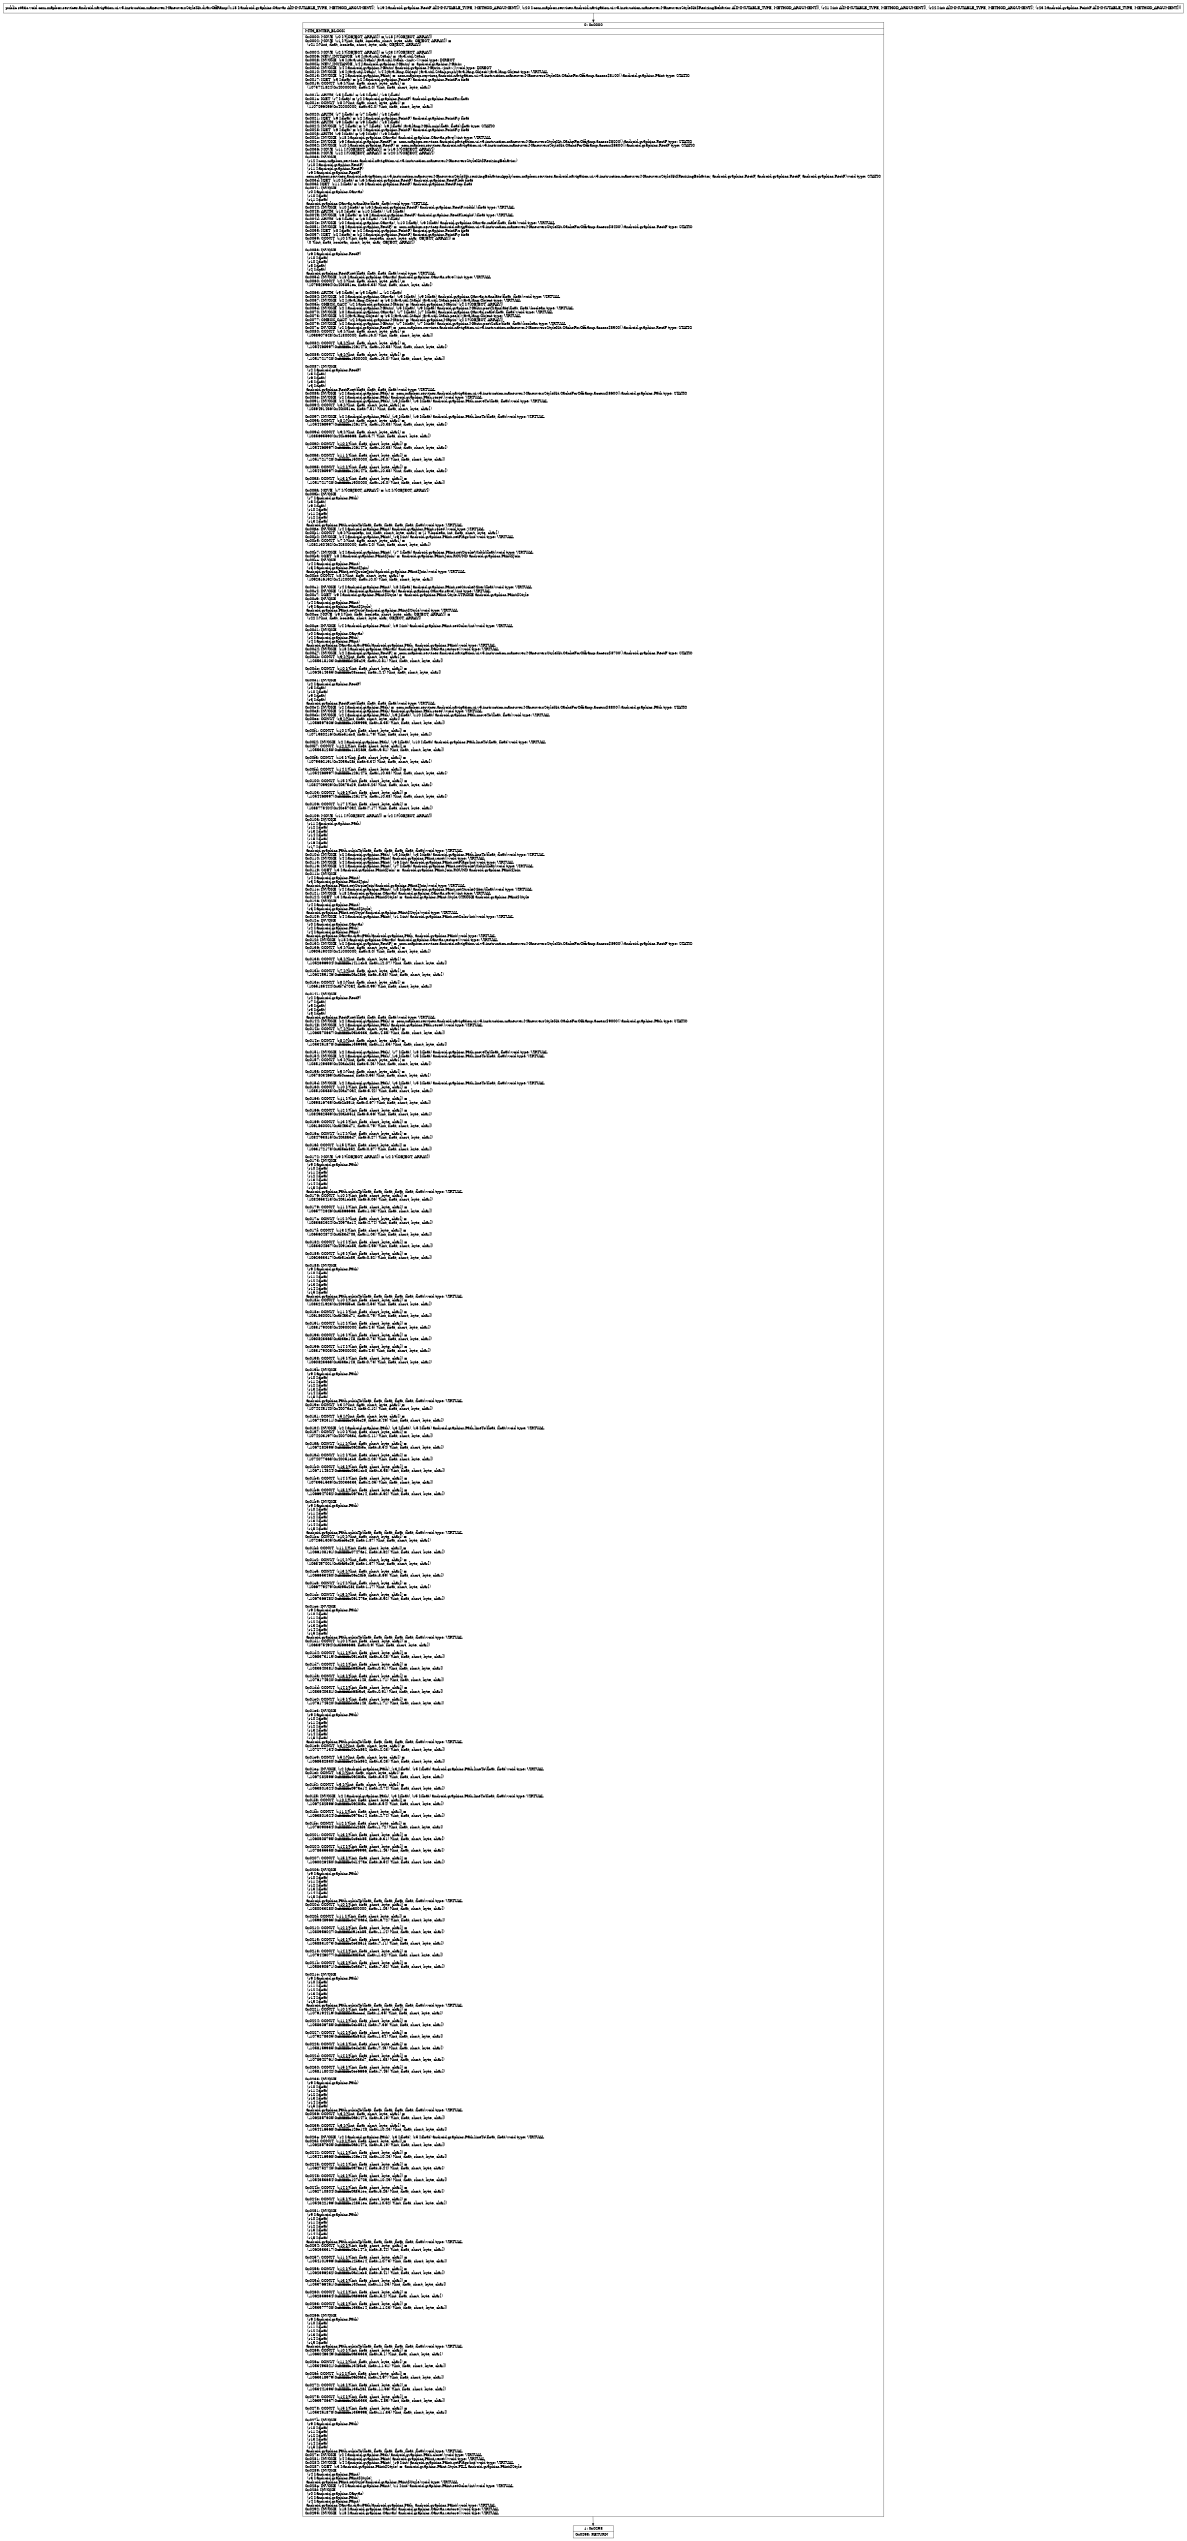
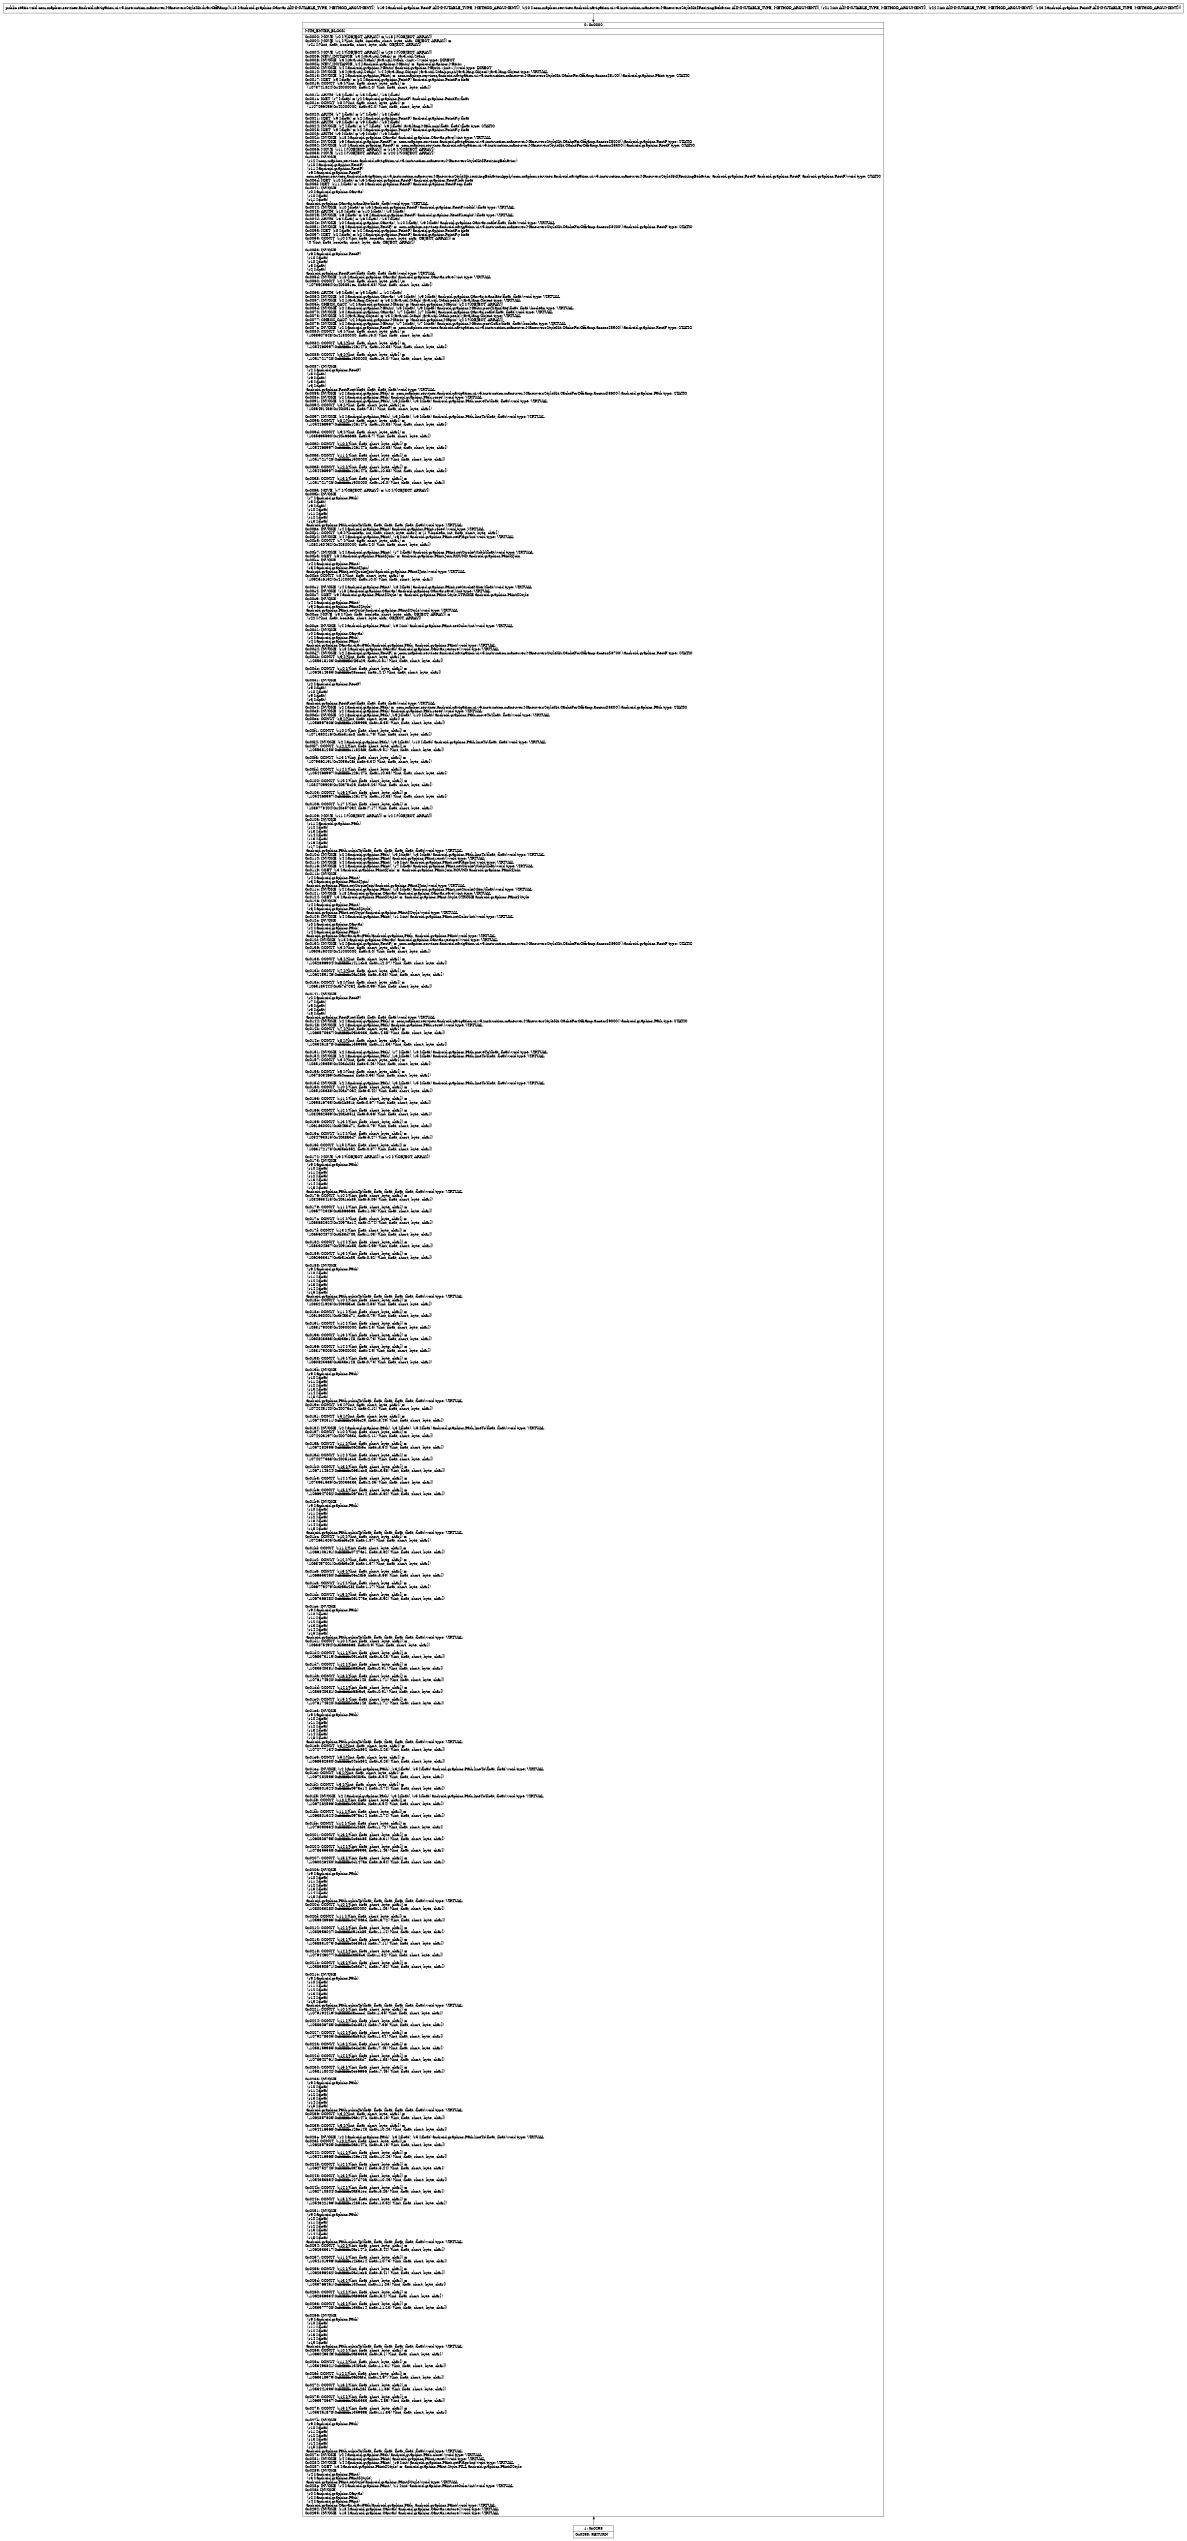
edge "0: 0x0000" -> "1: 0x0298": reversed
